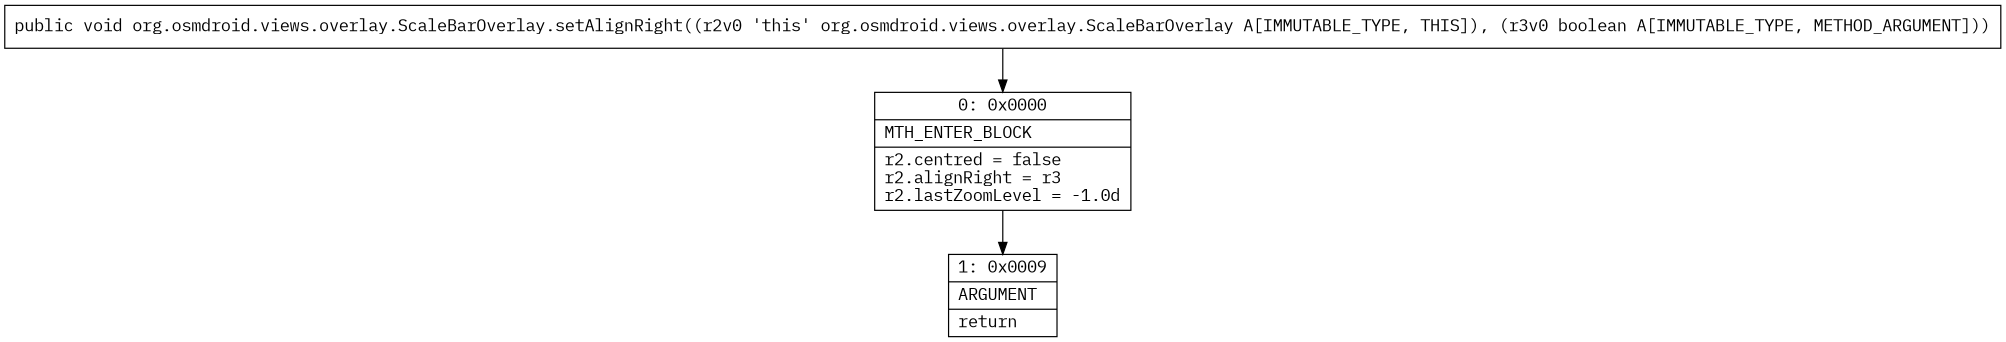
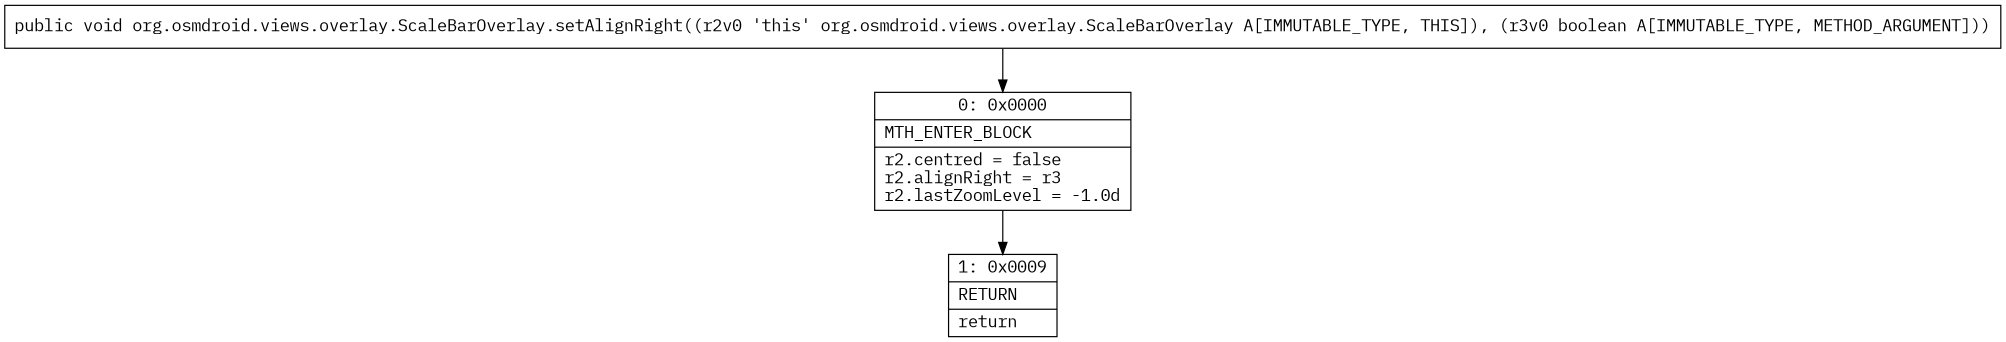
node "1: 0x0009": text "ARGUMENT" -> "RETURN"
